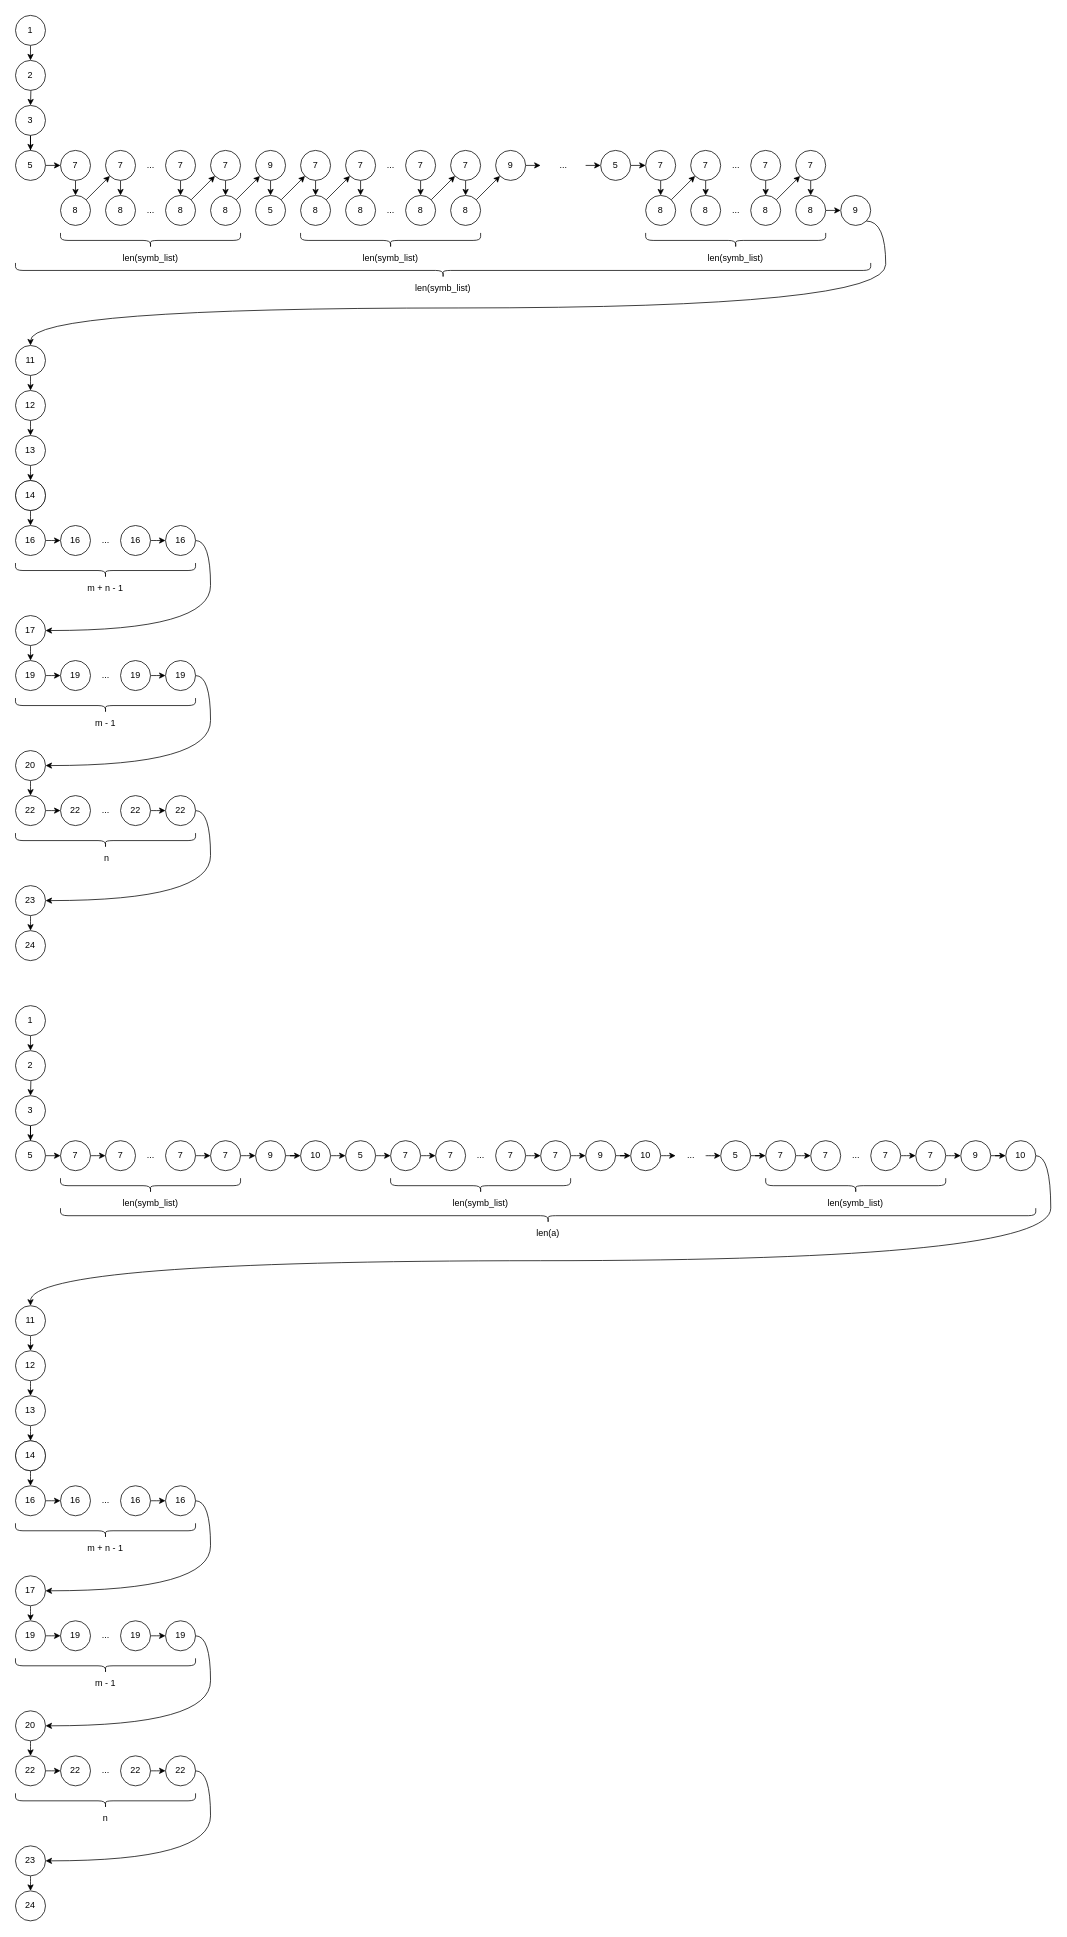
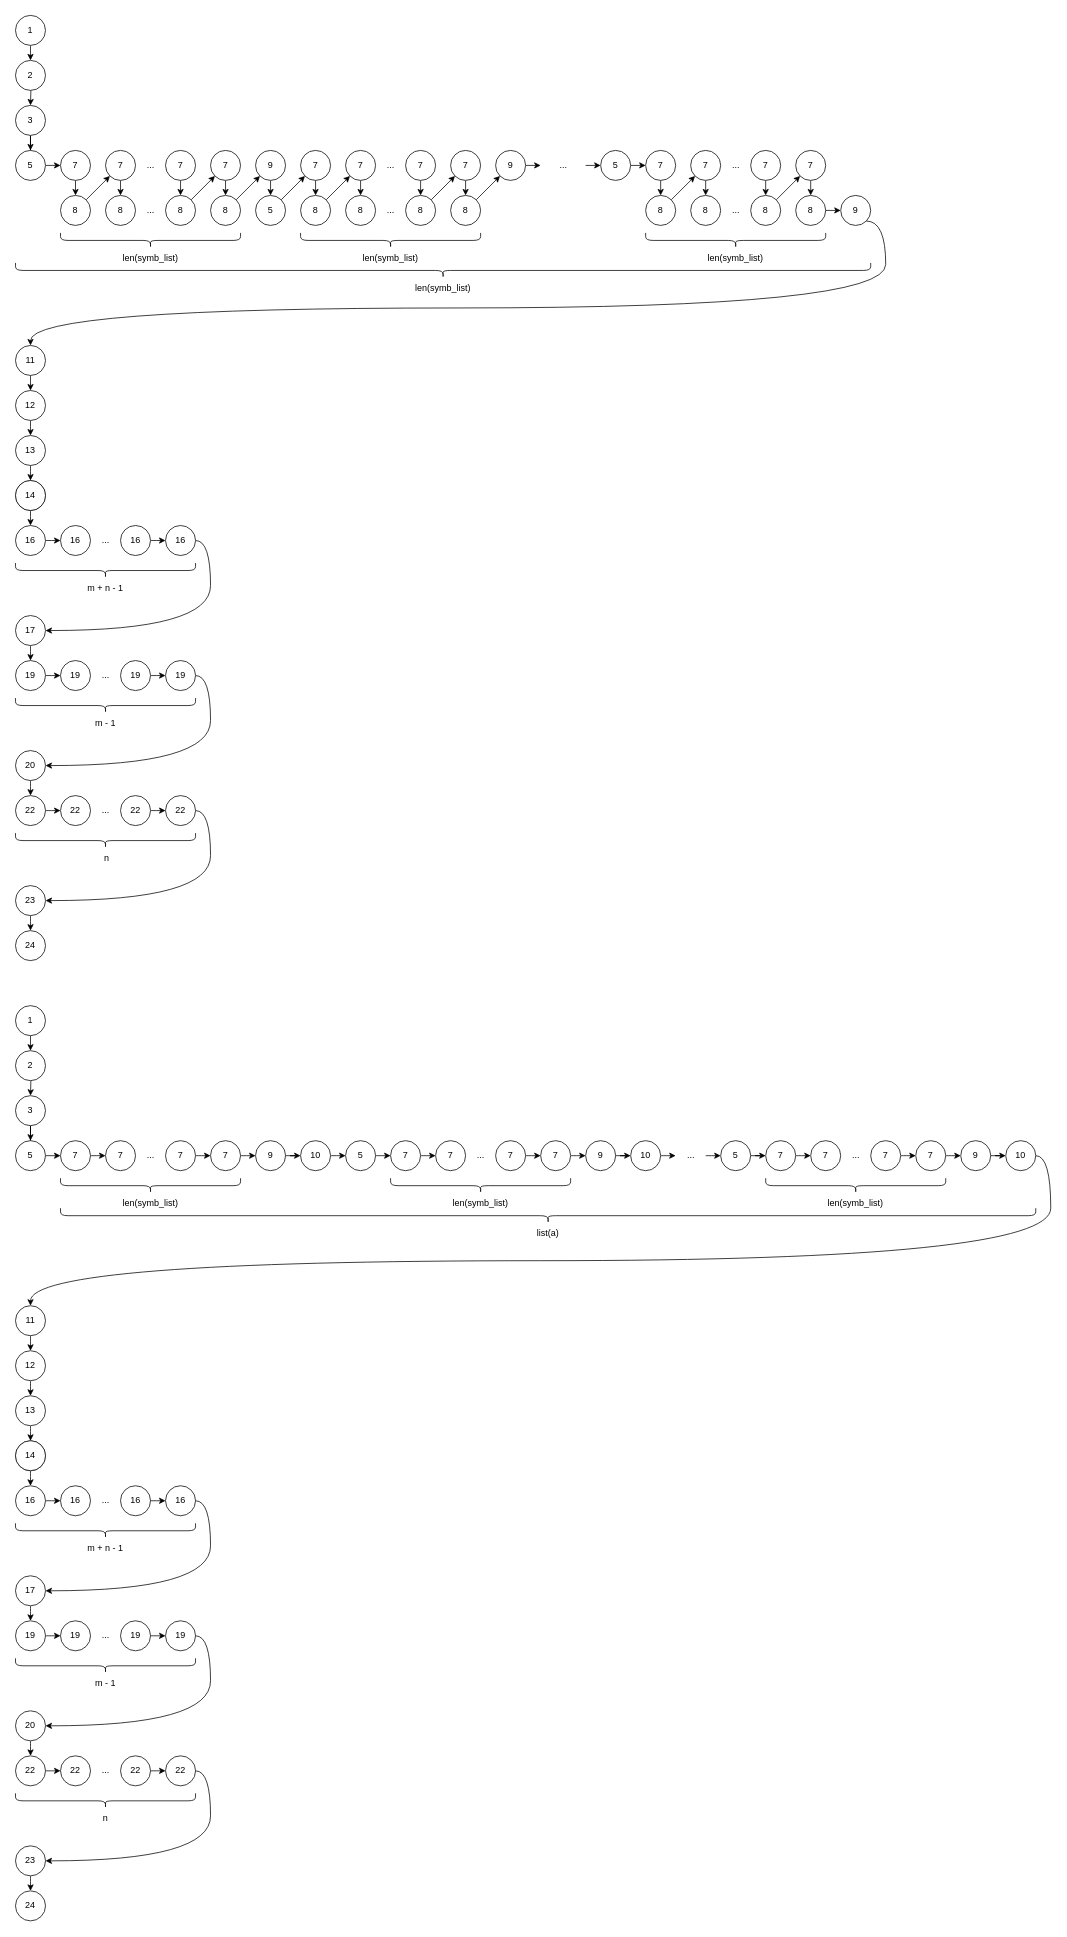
node "len(a)": label "len(a)" -> "list(a)"
